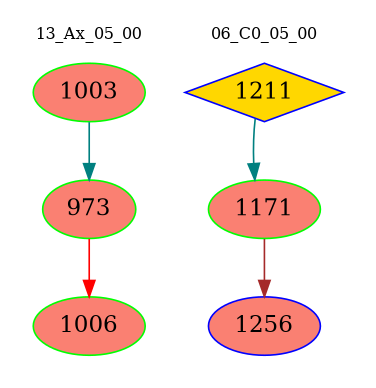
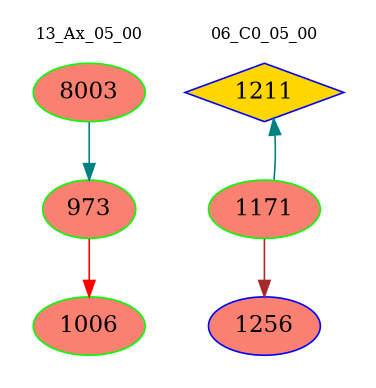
node "1003": label "1003" -> "8003"
edge "1211" -> "1171": reversed
